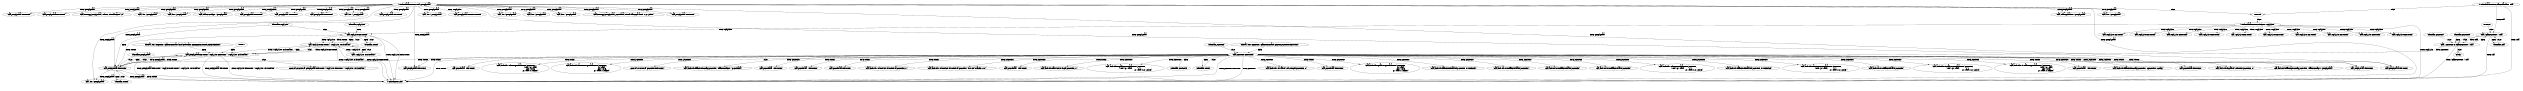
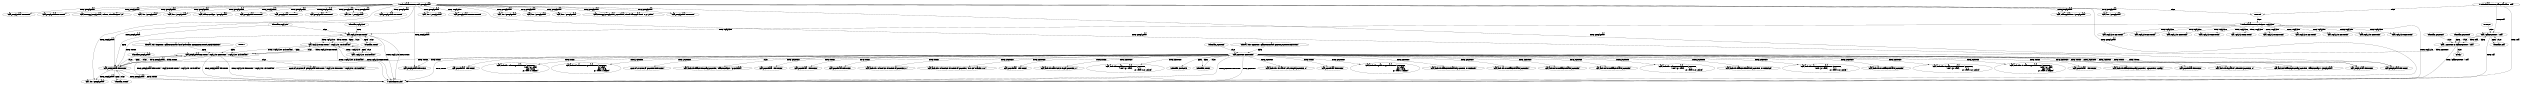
edge "(Identifier,cmdCode)" -> "(Call,pContext == NULL)": reversed
